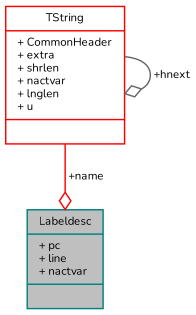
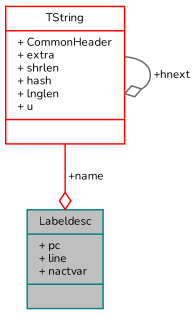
node "TString": text "+ nactvar" -> "+ hash"
